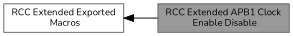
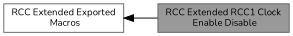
node "RCC Extended APB1 Clock Enable Disable": label "RCC Extended APB1 Clock Enable Disable" -> "RCC Extended RCC1 Clock Enable Disable"
